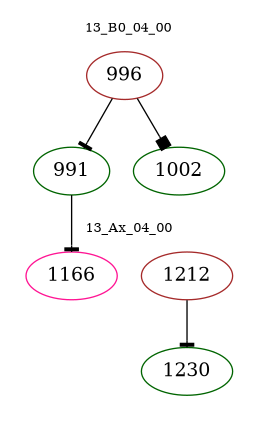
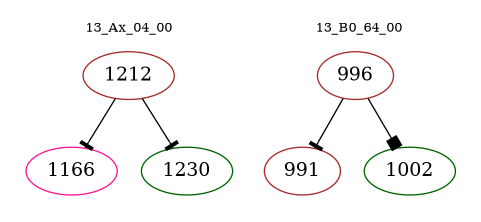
cluster "13_B0_04_00": label "13_B0_04_00" -> "13_B0_64_00"
node "991": color darkgreen -> brown
edge "991" -> "1166": now "1212" -> "1166"
